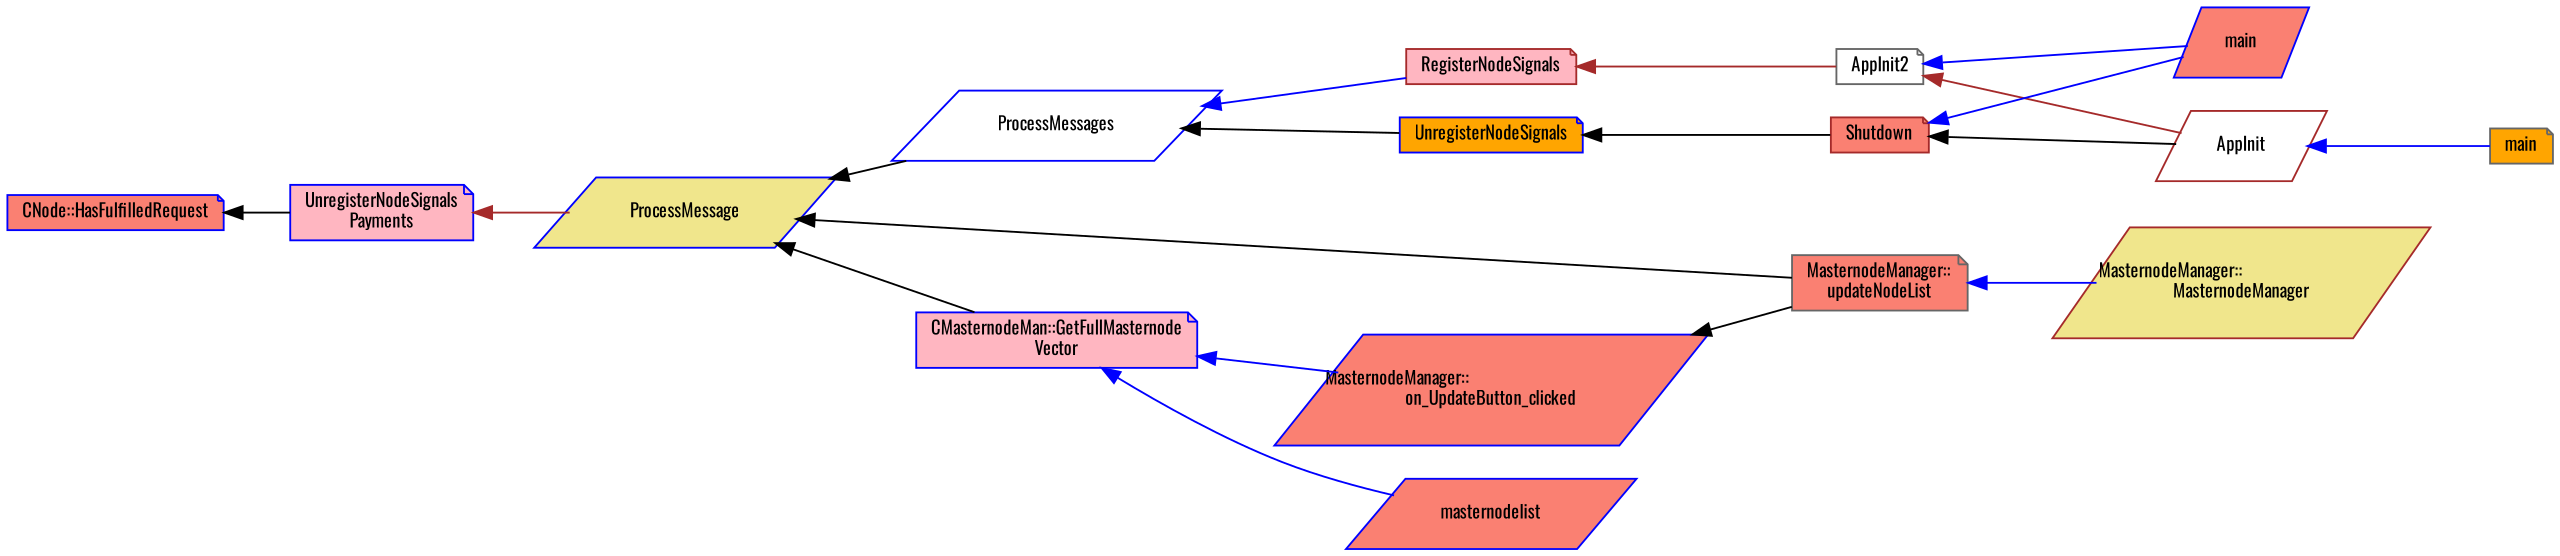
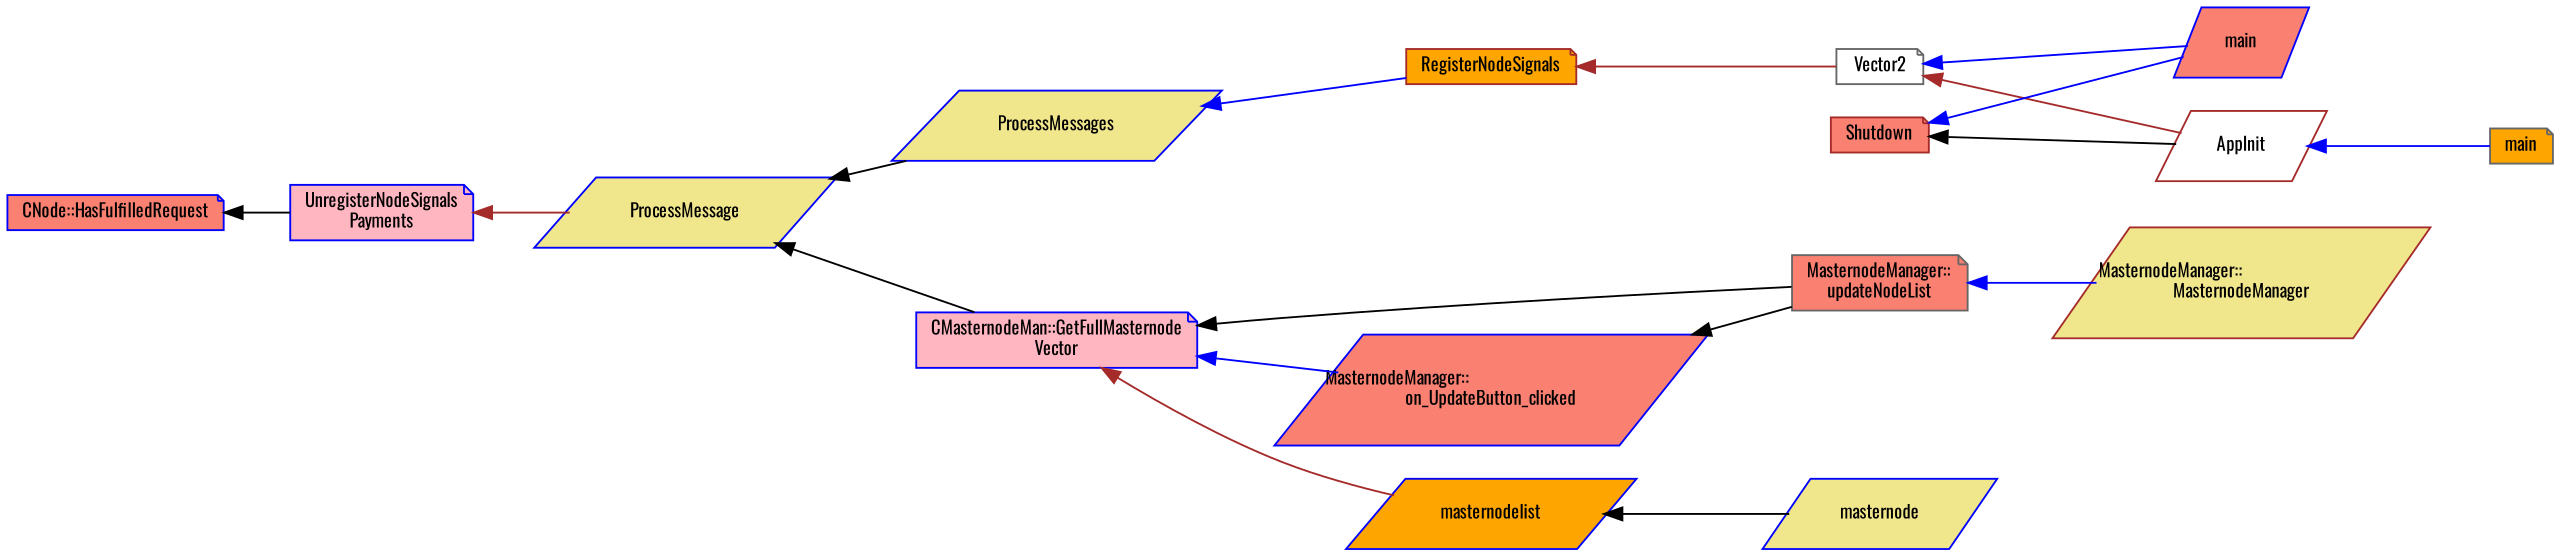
node "RegisterNodeSignals": fillcolor lightpink -> orange
node "AppInit2": label "AppInit2" -> "Vector2"
node "ProcessMessages": fillcolor white -> khaki
node "UnregisterNodeSignals": removed
edge "MasternodeManager:: updateNodeList" -> "ProcessMessage": now "MasternodeManager:: updateNodeList" -> "CMasternodeMan::GetFullMasternode Vector"
edge "masternodelist" -> "CMasternodeMan::GetFullMasternode Vector": color blue -> brown
node "masternodelist": fillcolor salmon -> orange
node "masternode": added
